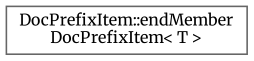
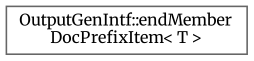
node "DocPrefixItem::endMember DocPrefixItem< T >": label "DocPrefixItem::endMember DocPrefixItem< T >" -> "OutputGenIntf::endMember DocPrefixItem< T >"
